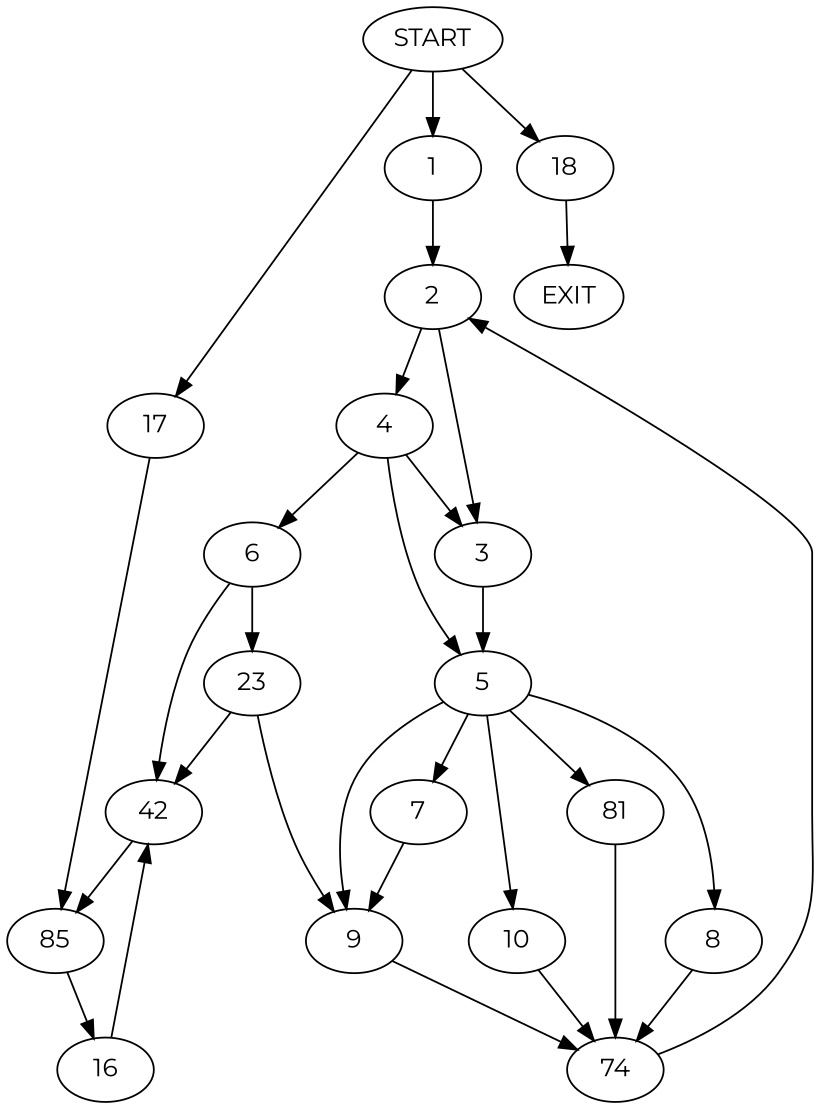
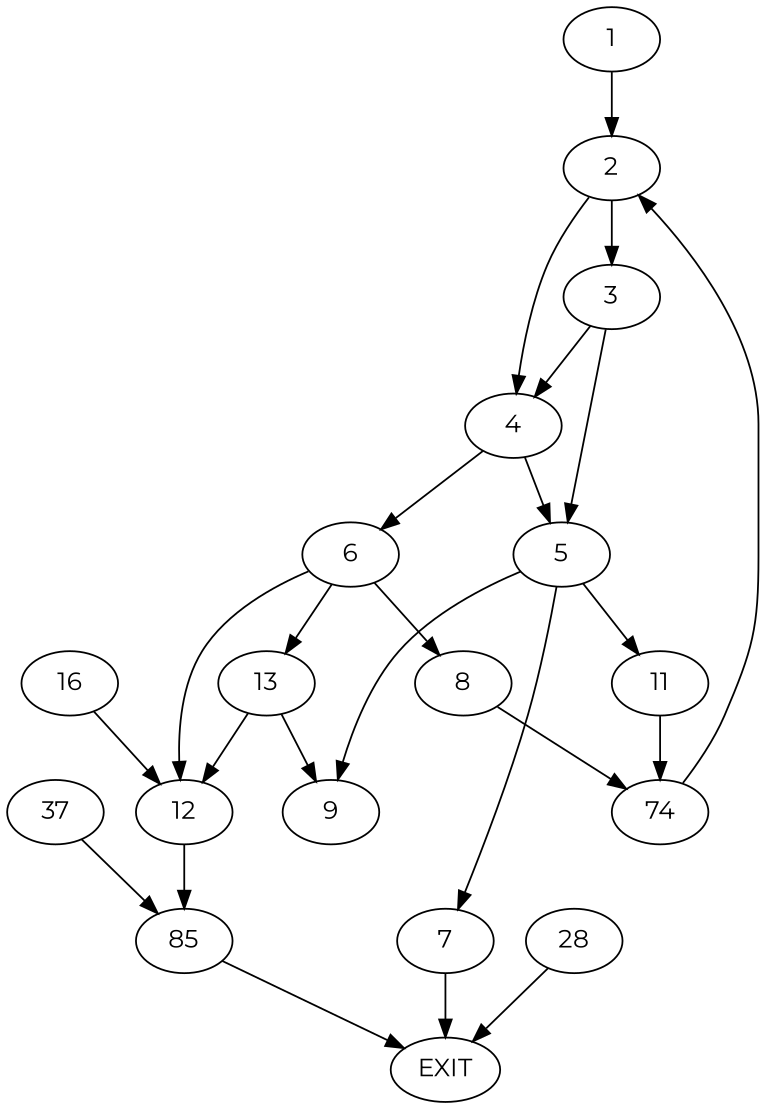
node "START": removed
node "18": label "18" -> "28"
node "17": label "17" -> "37"
edge "4" -> "3": reversed
node "23": label "23" -> "13"
edge "5" -> "8": now "6" -> "8"
node "42": label "42" -> "12"
node "81": label "81" -> "11"
edge "7" -> "9": now "7" -> "EXIT"
node "10": removed
edge "85" -> "16": now "85" -> "EXIT"
edge "9" -> "74": removed
